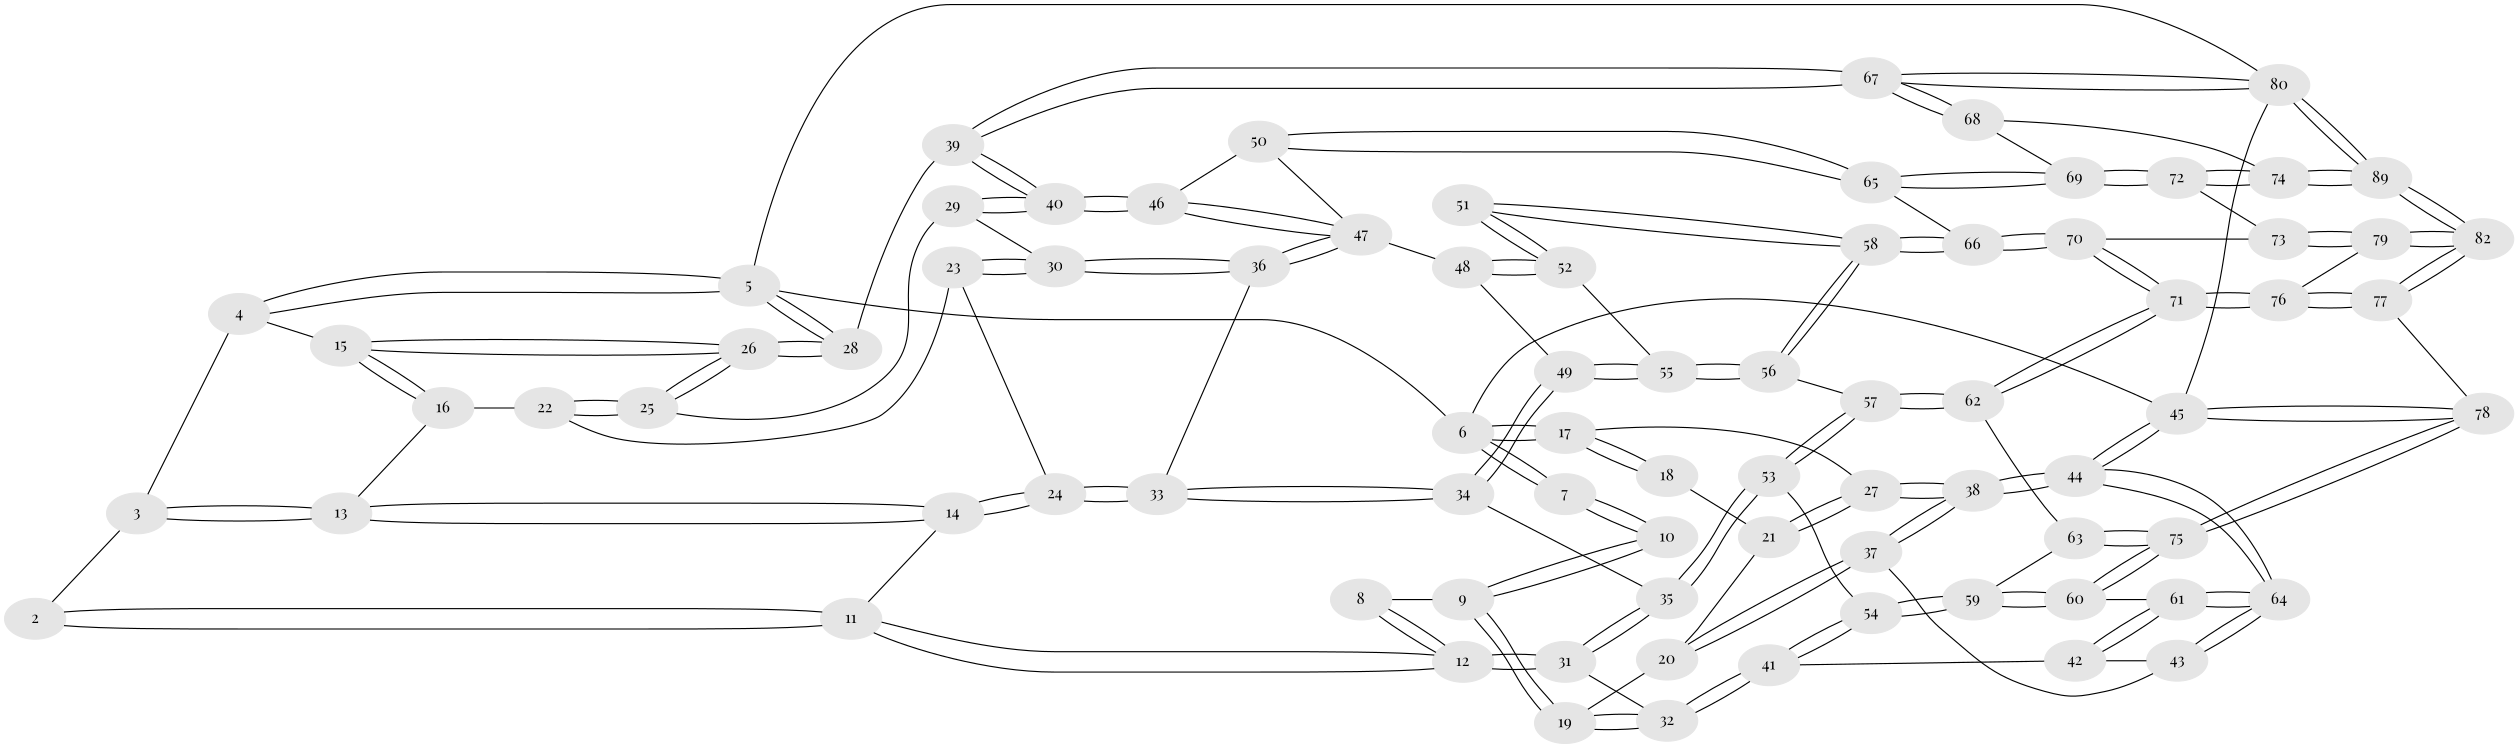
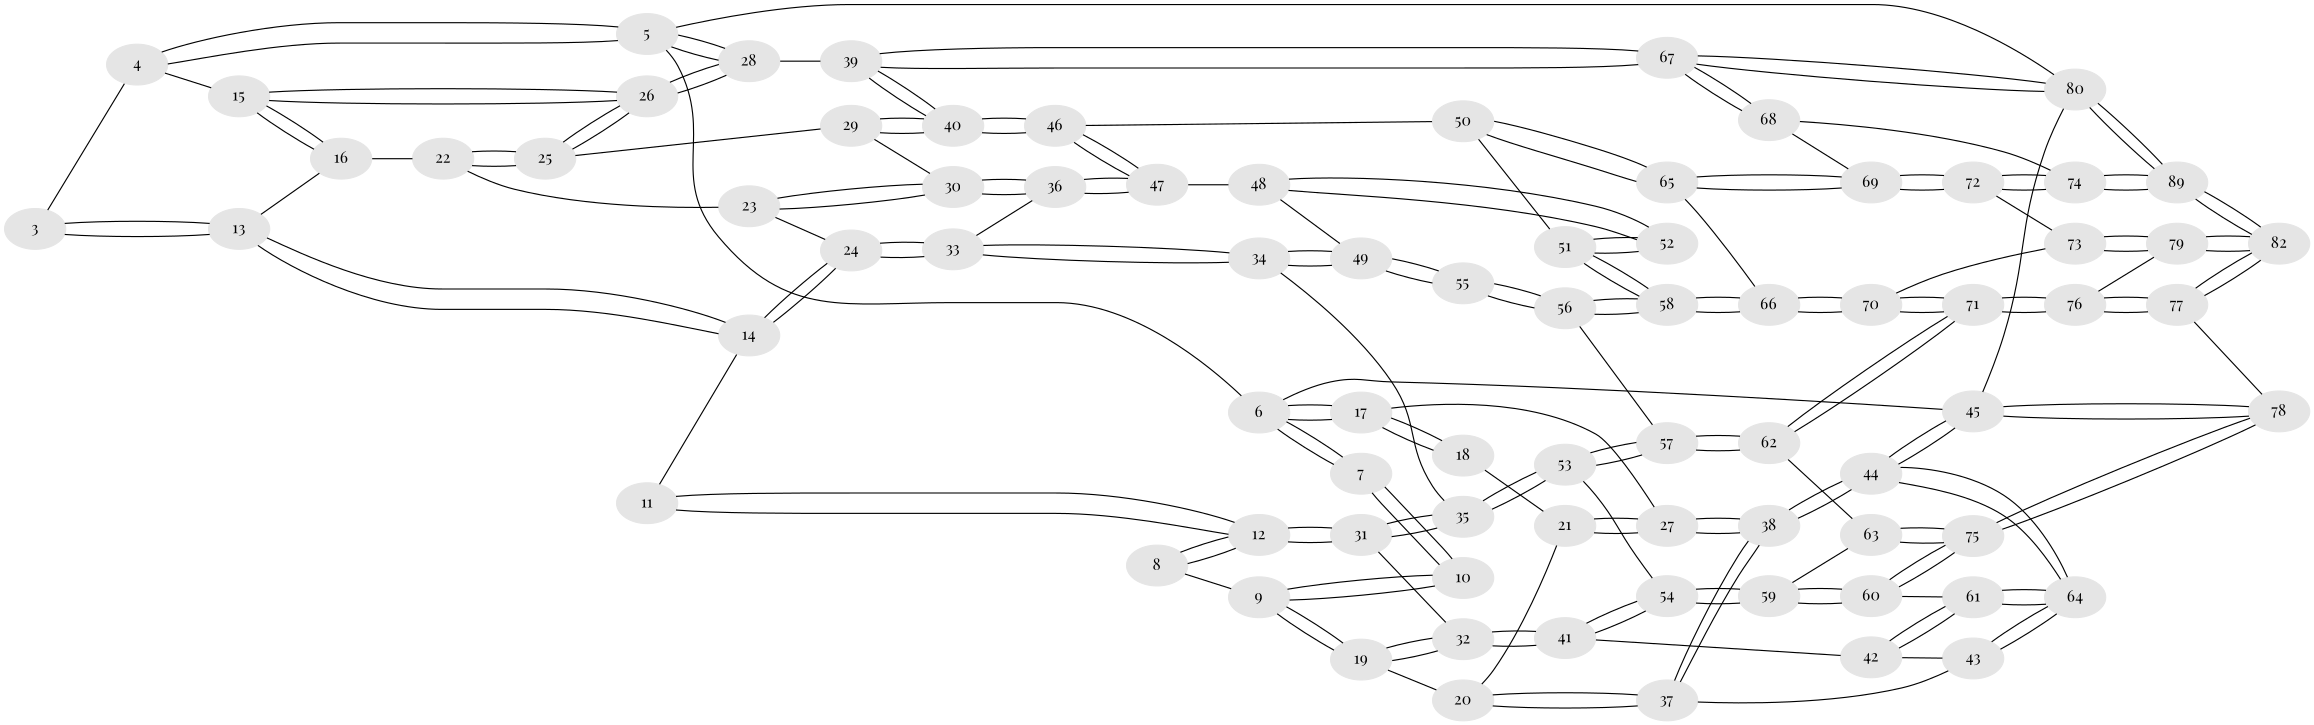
edge "50" -- "47": now "50" -- "51"
edge "52" -- "55": removed
node "2": removed
